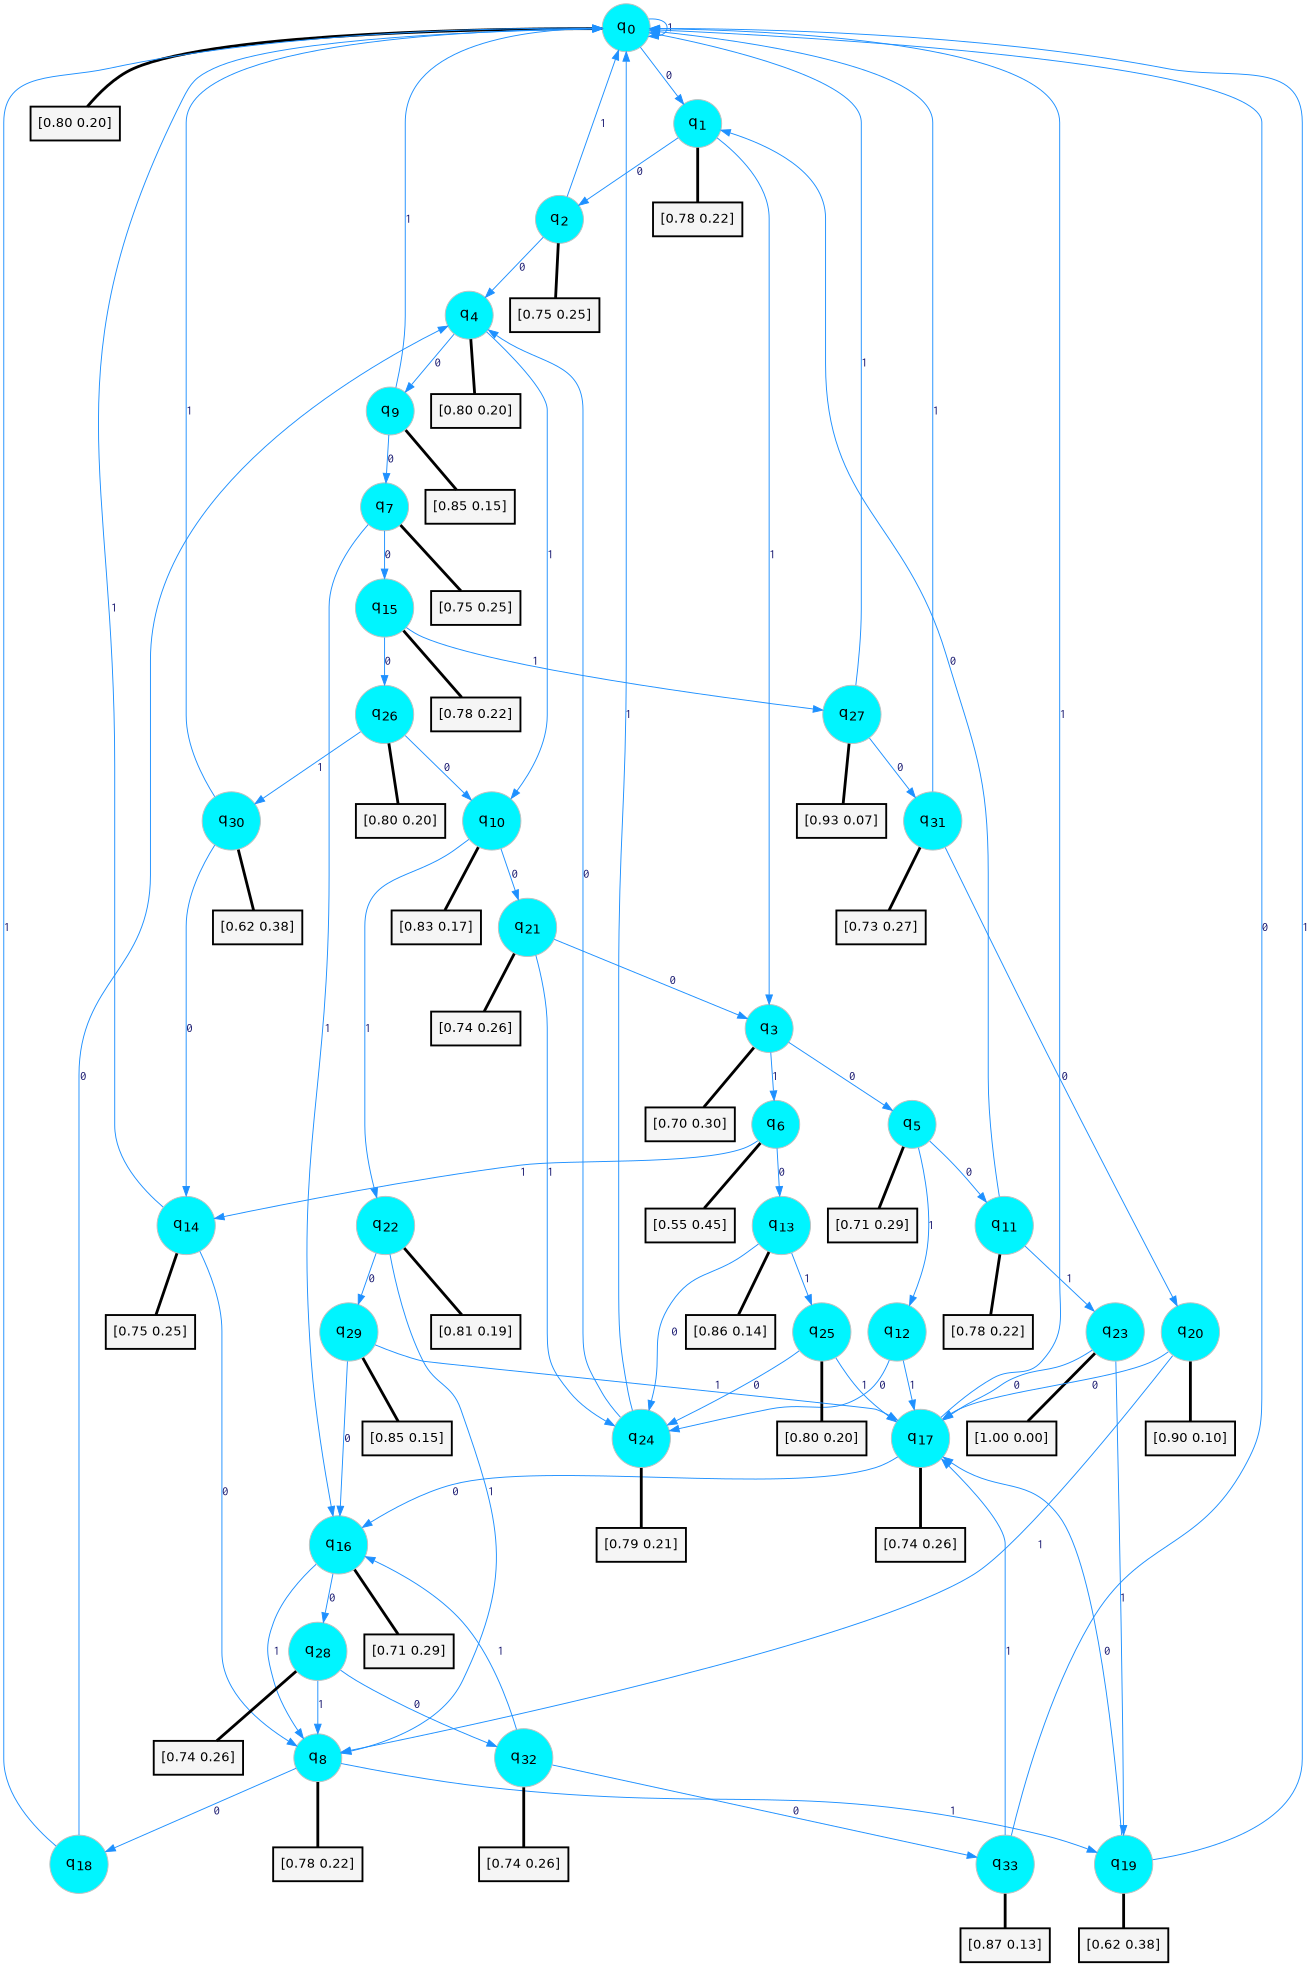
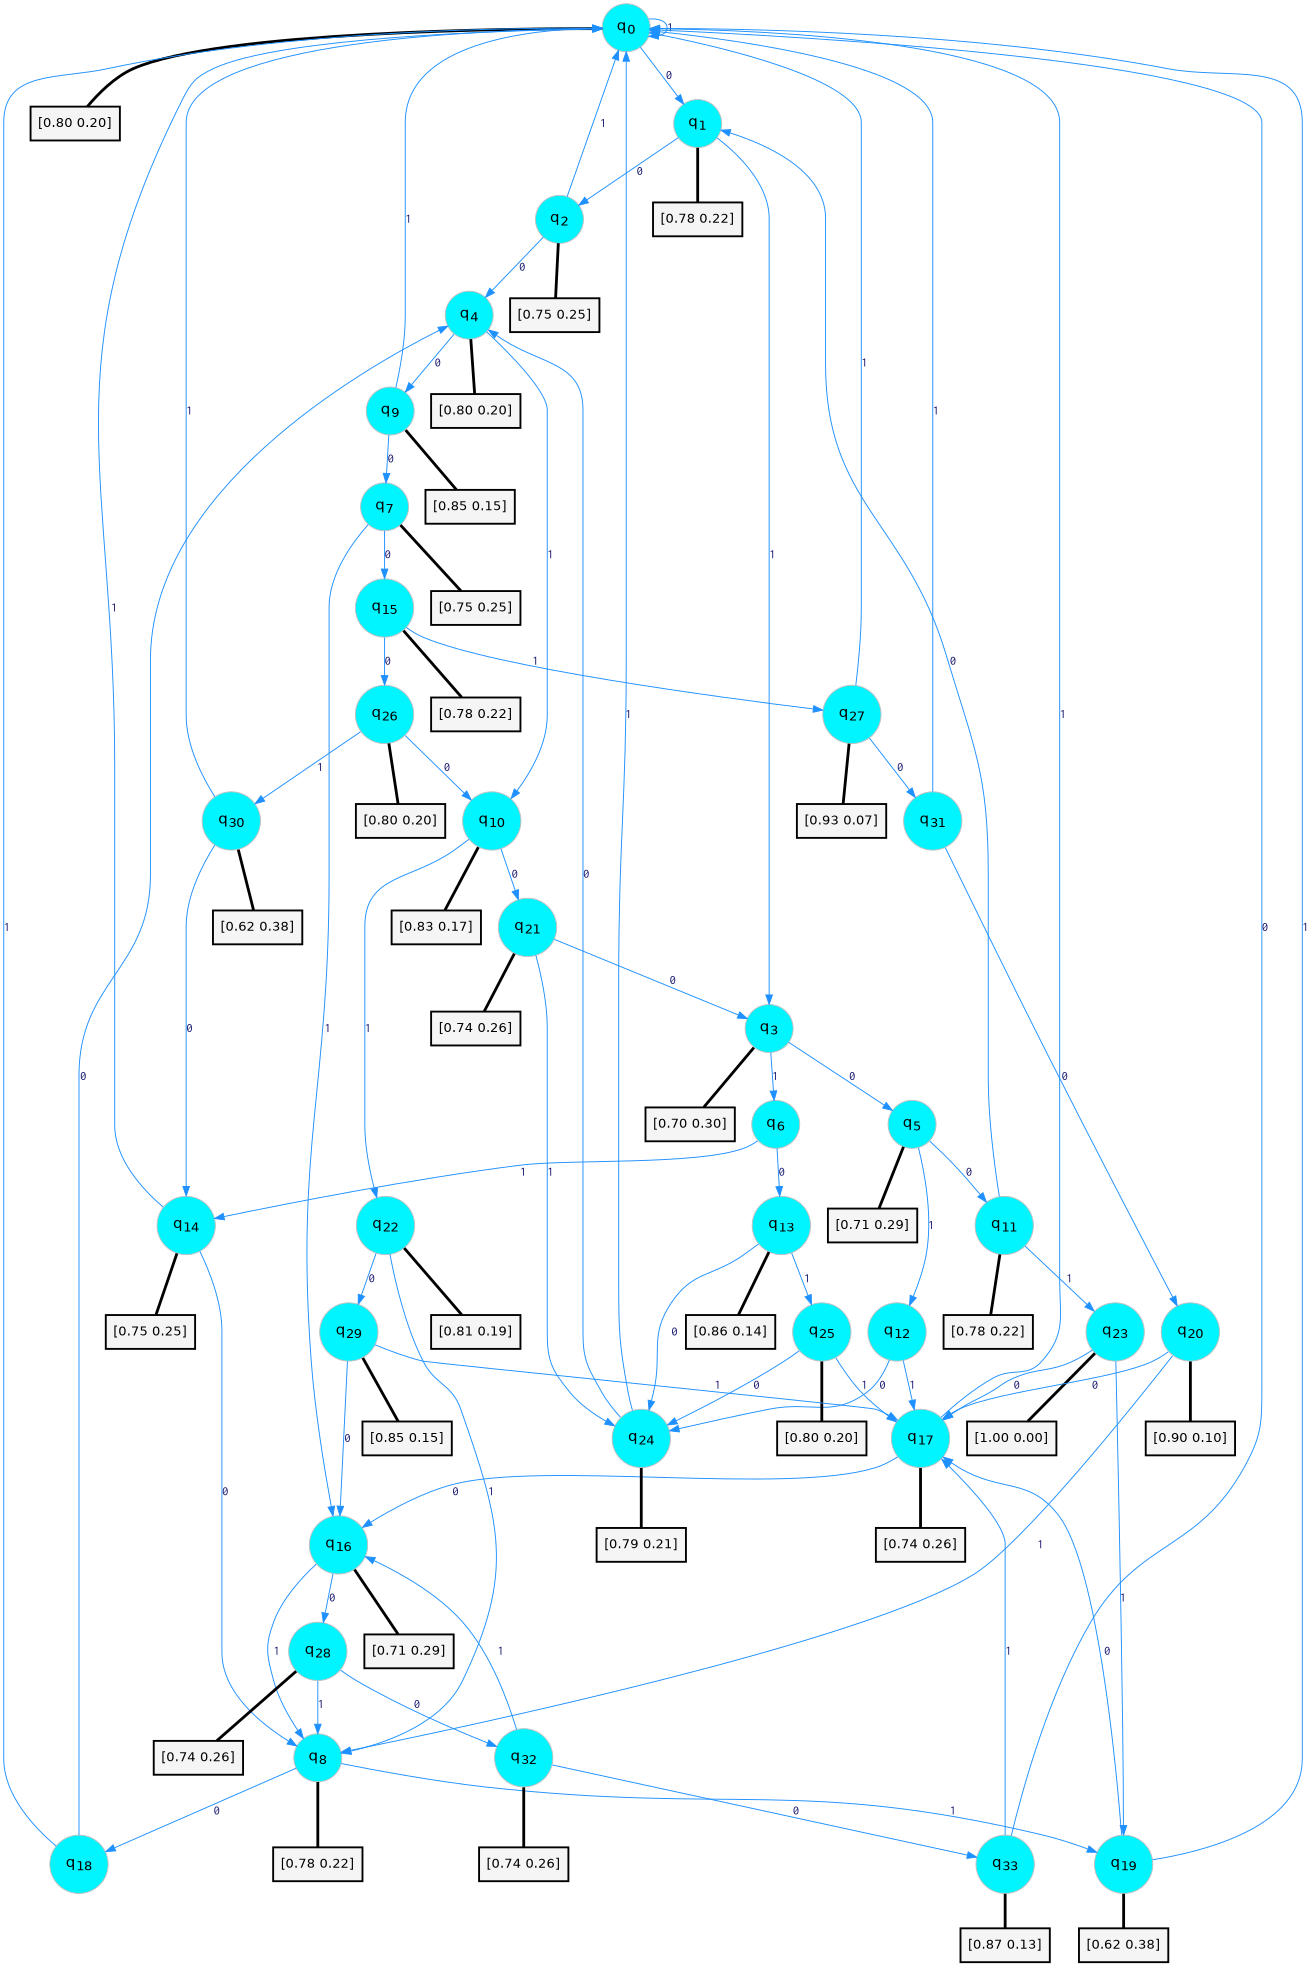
node "[0.73 0.27]": removed
node "[0.55 0.45]": removed
